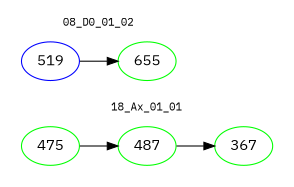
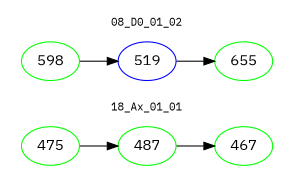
node "598": added
node "367": label "367" -> "467"
